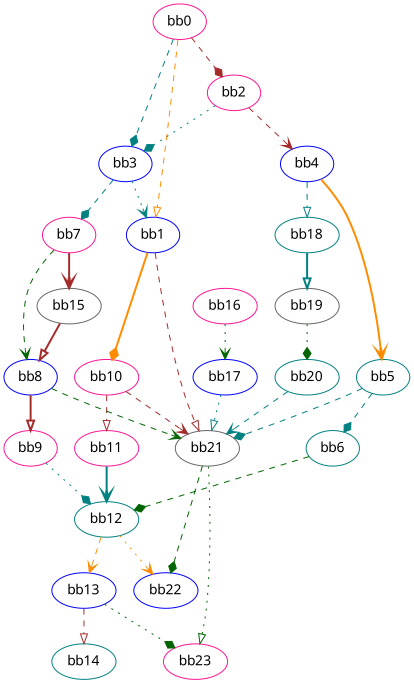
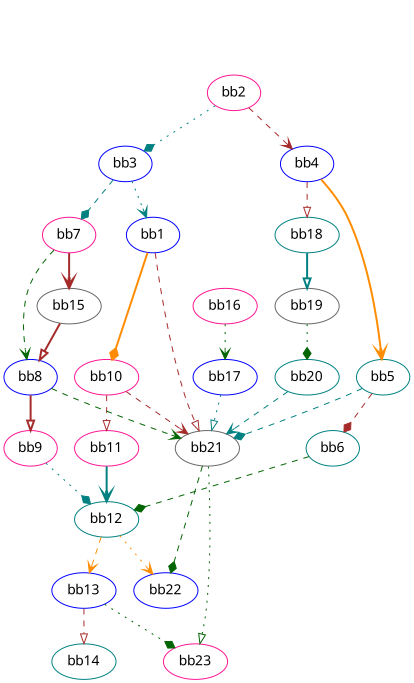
node "bb0": removed
edge "bb4" -> "bb18": color teal -> brown
edge "bb5" -> "bb6": color teal -> brown
